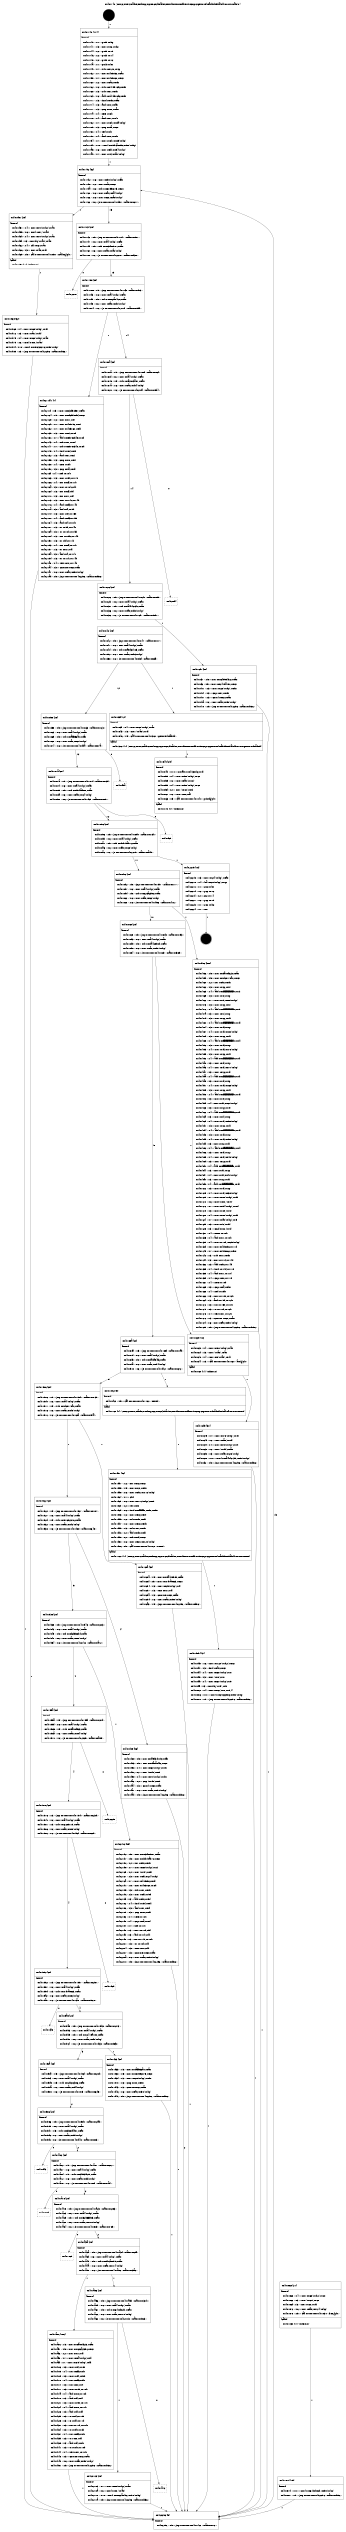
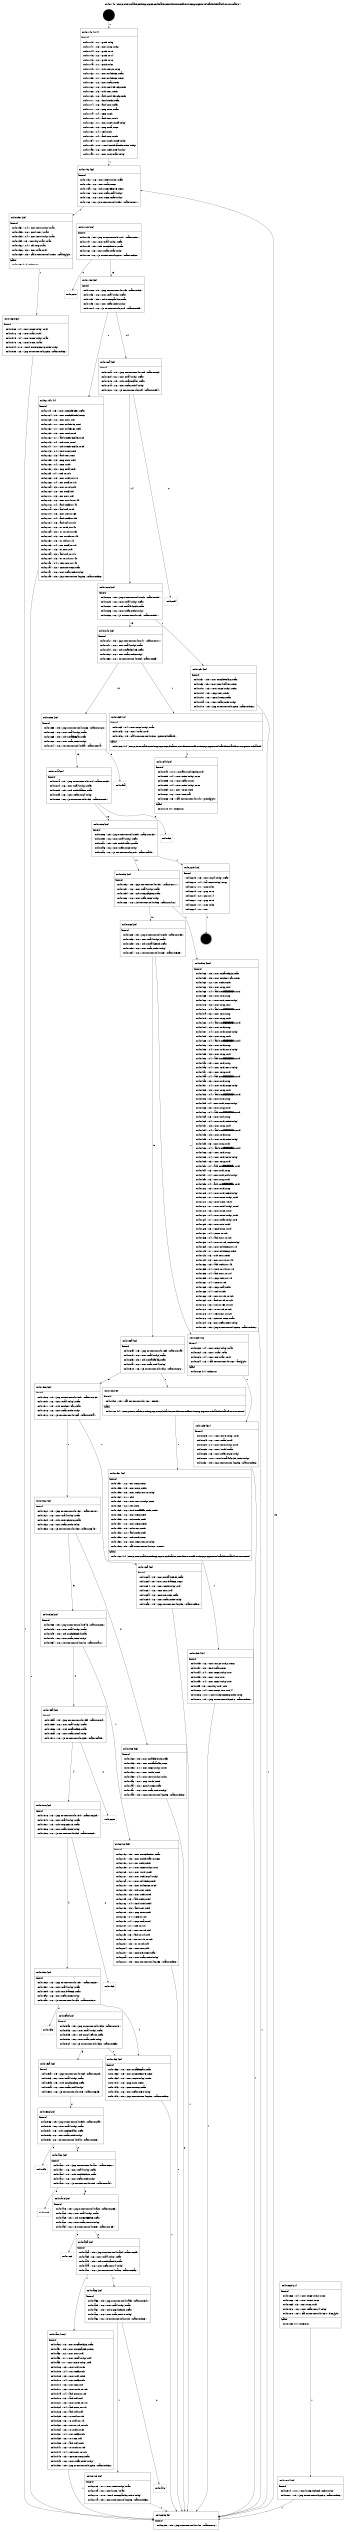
edge "0x4017b2 [32]" -> "0x4017d2 [28]": removed, label "15"
edge "0x401826 [28]" -> "0x401842 [28]": added, label "13"
edge "0x401992 [28]" -> "0x4019ae [28]": now "0x401992 [28]" -> "0x401d33 [30]"
